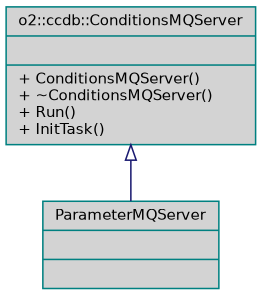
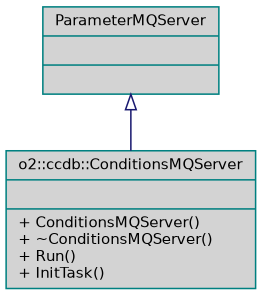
edge "ParameterMQServer" -> "o2::ccdb::ConditionsMQServer": reversed
